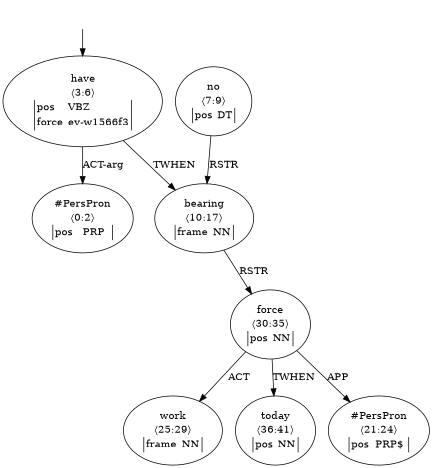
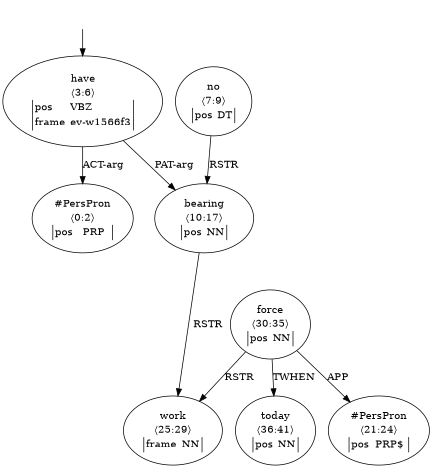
node "have": text "force" -> "frame"
edge "have" -> "bearing": label "TWHEN" -> "PAT-arg"
node "bearing": text "frame" -> "pos"
edge "bearing" -> "force": now "bearing" -> "work"
edge "force" -> "work": label "ACT" -> "RSTR"
